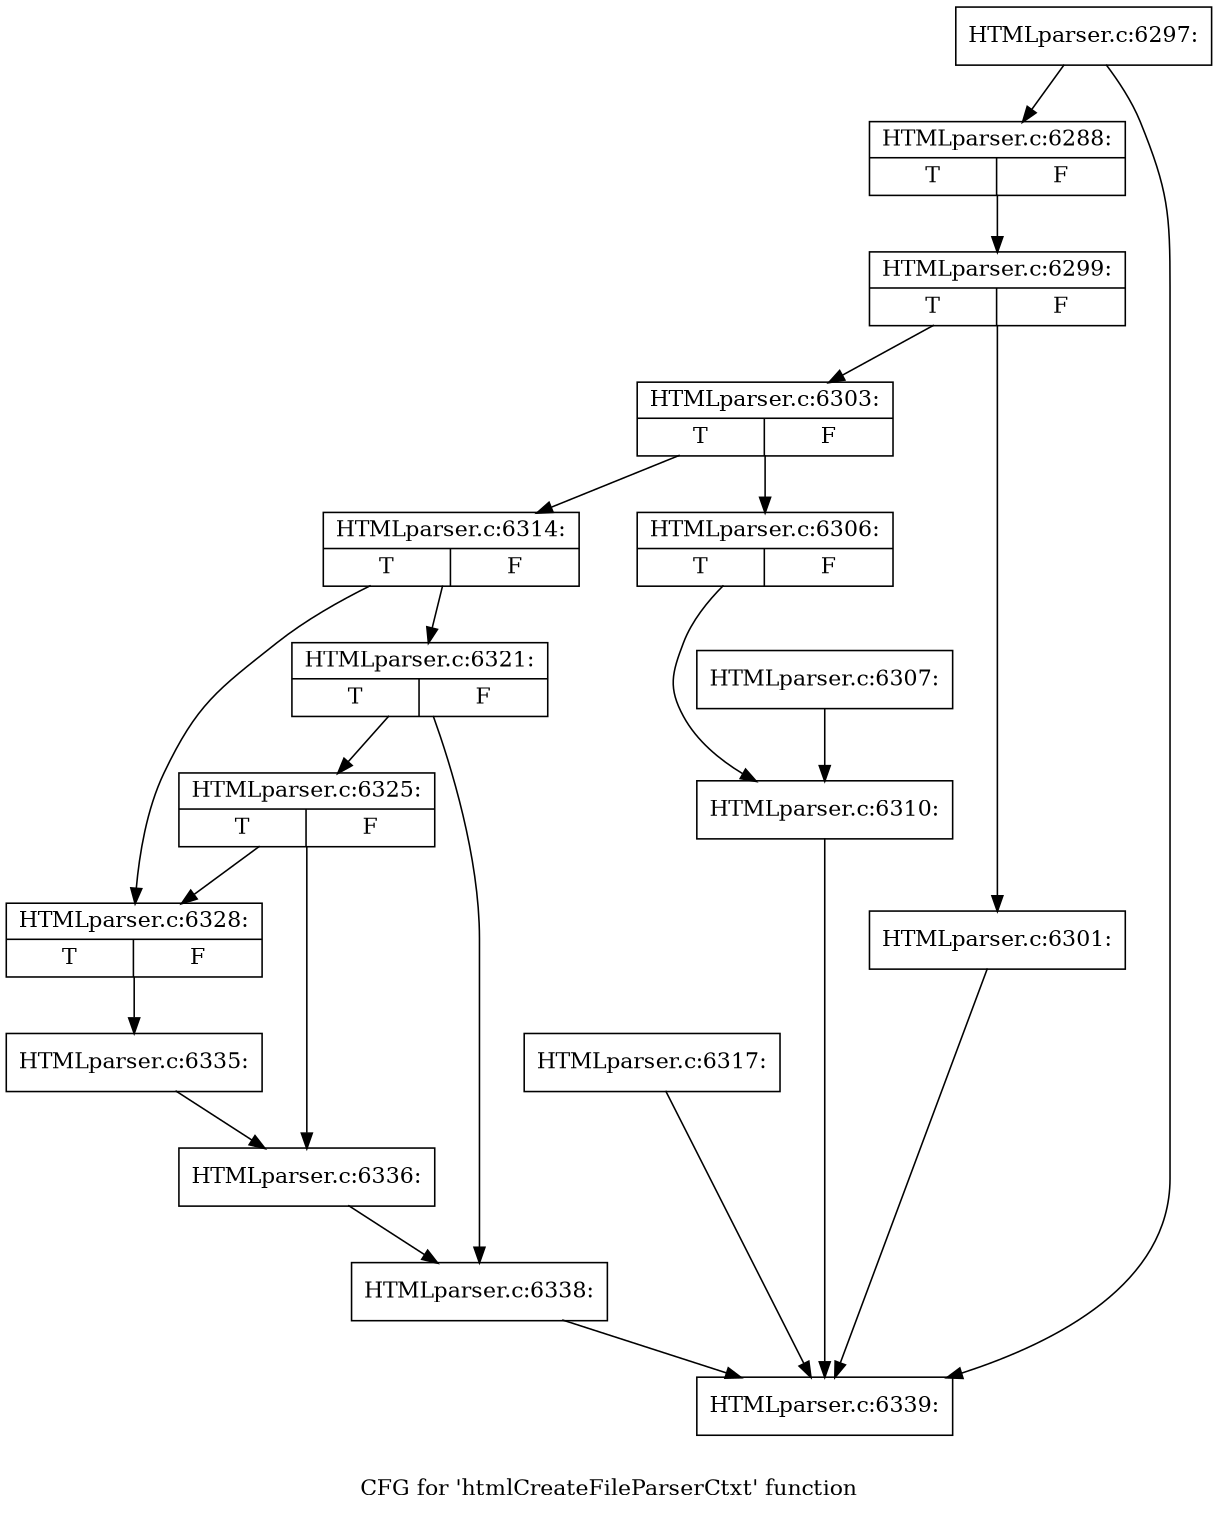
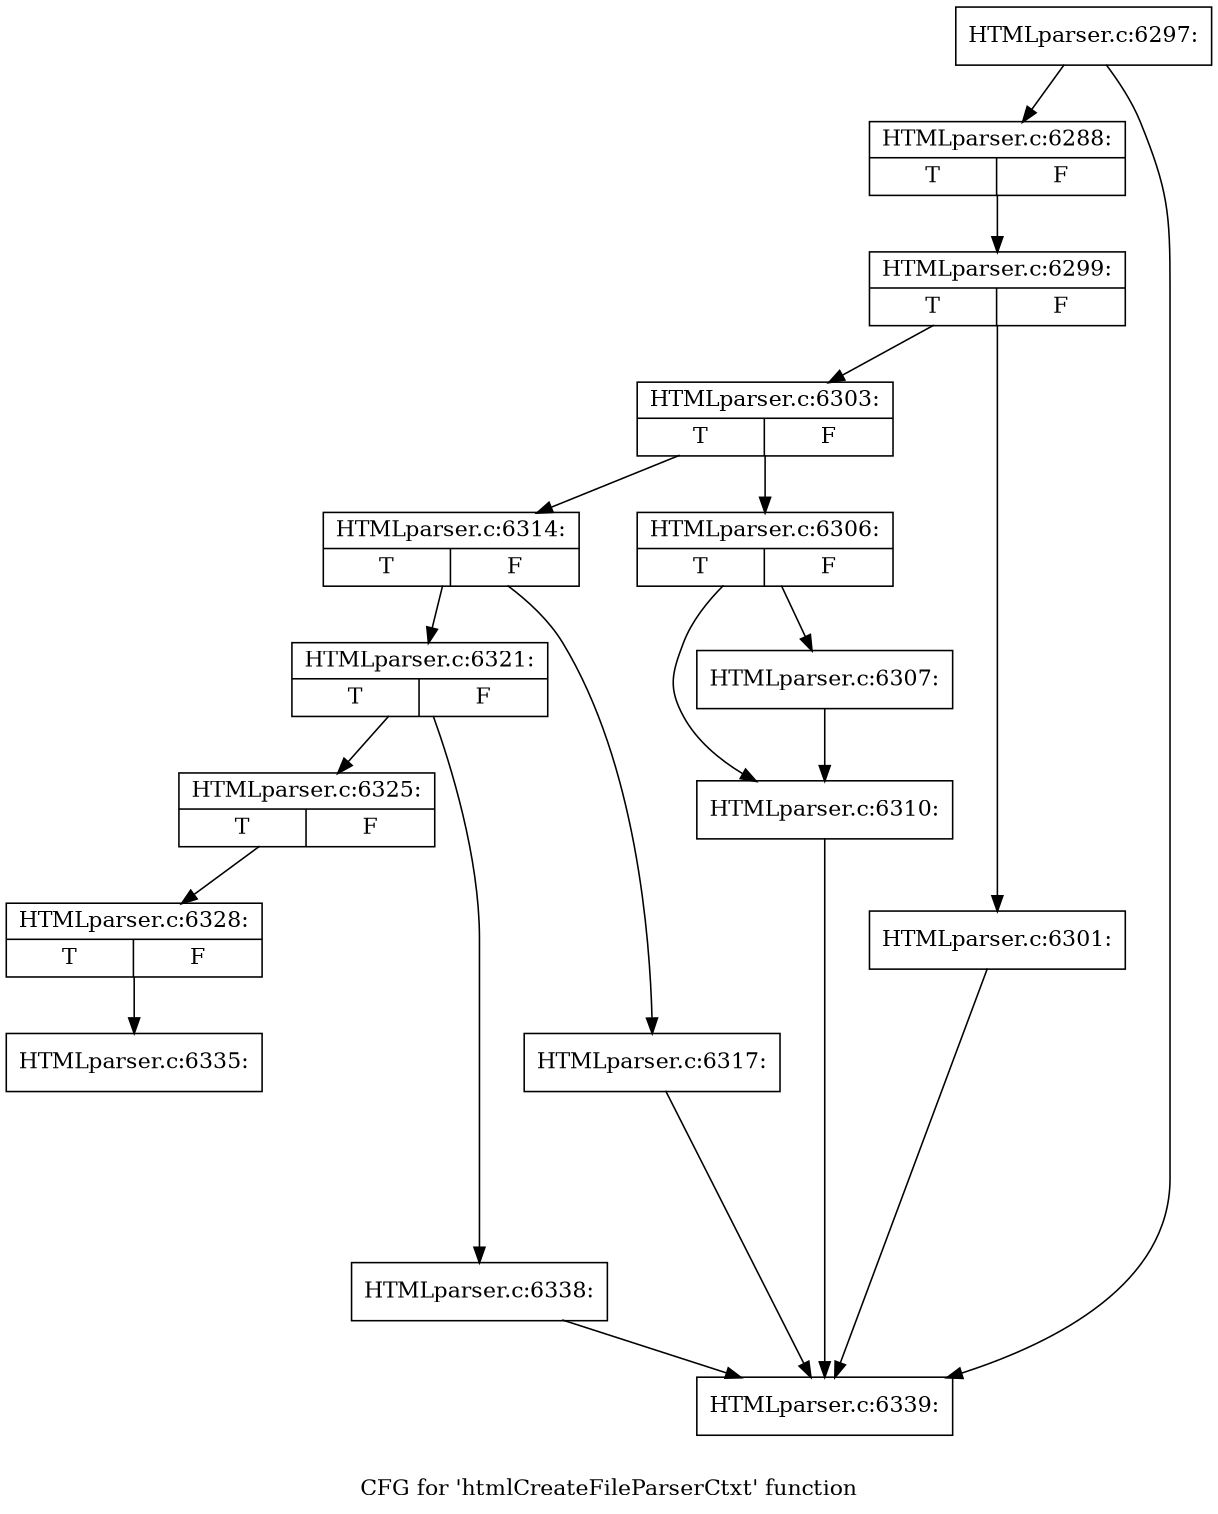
edge "HTMLparser.c:6306:" -> "HTMLparser.c:6307:": added
edge "HTMLparser.c:6314:" -> "HTMLparser.c:6328:": now "HTMLparser.c:6314:" -> "HTMLparser.c:6317:"
node "HTMLparser.c:6336:": removed
